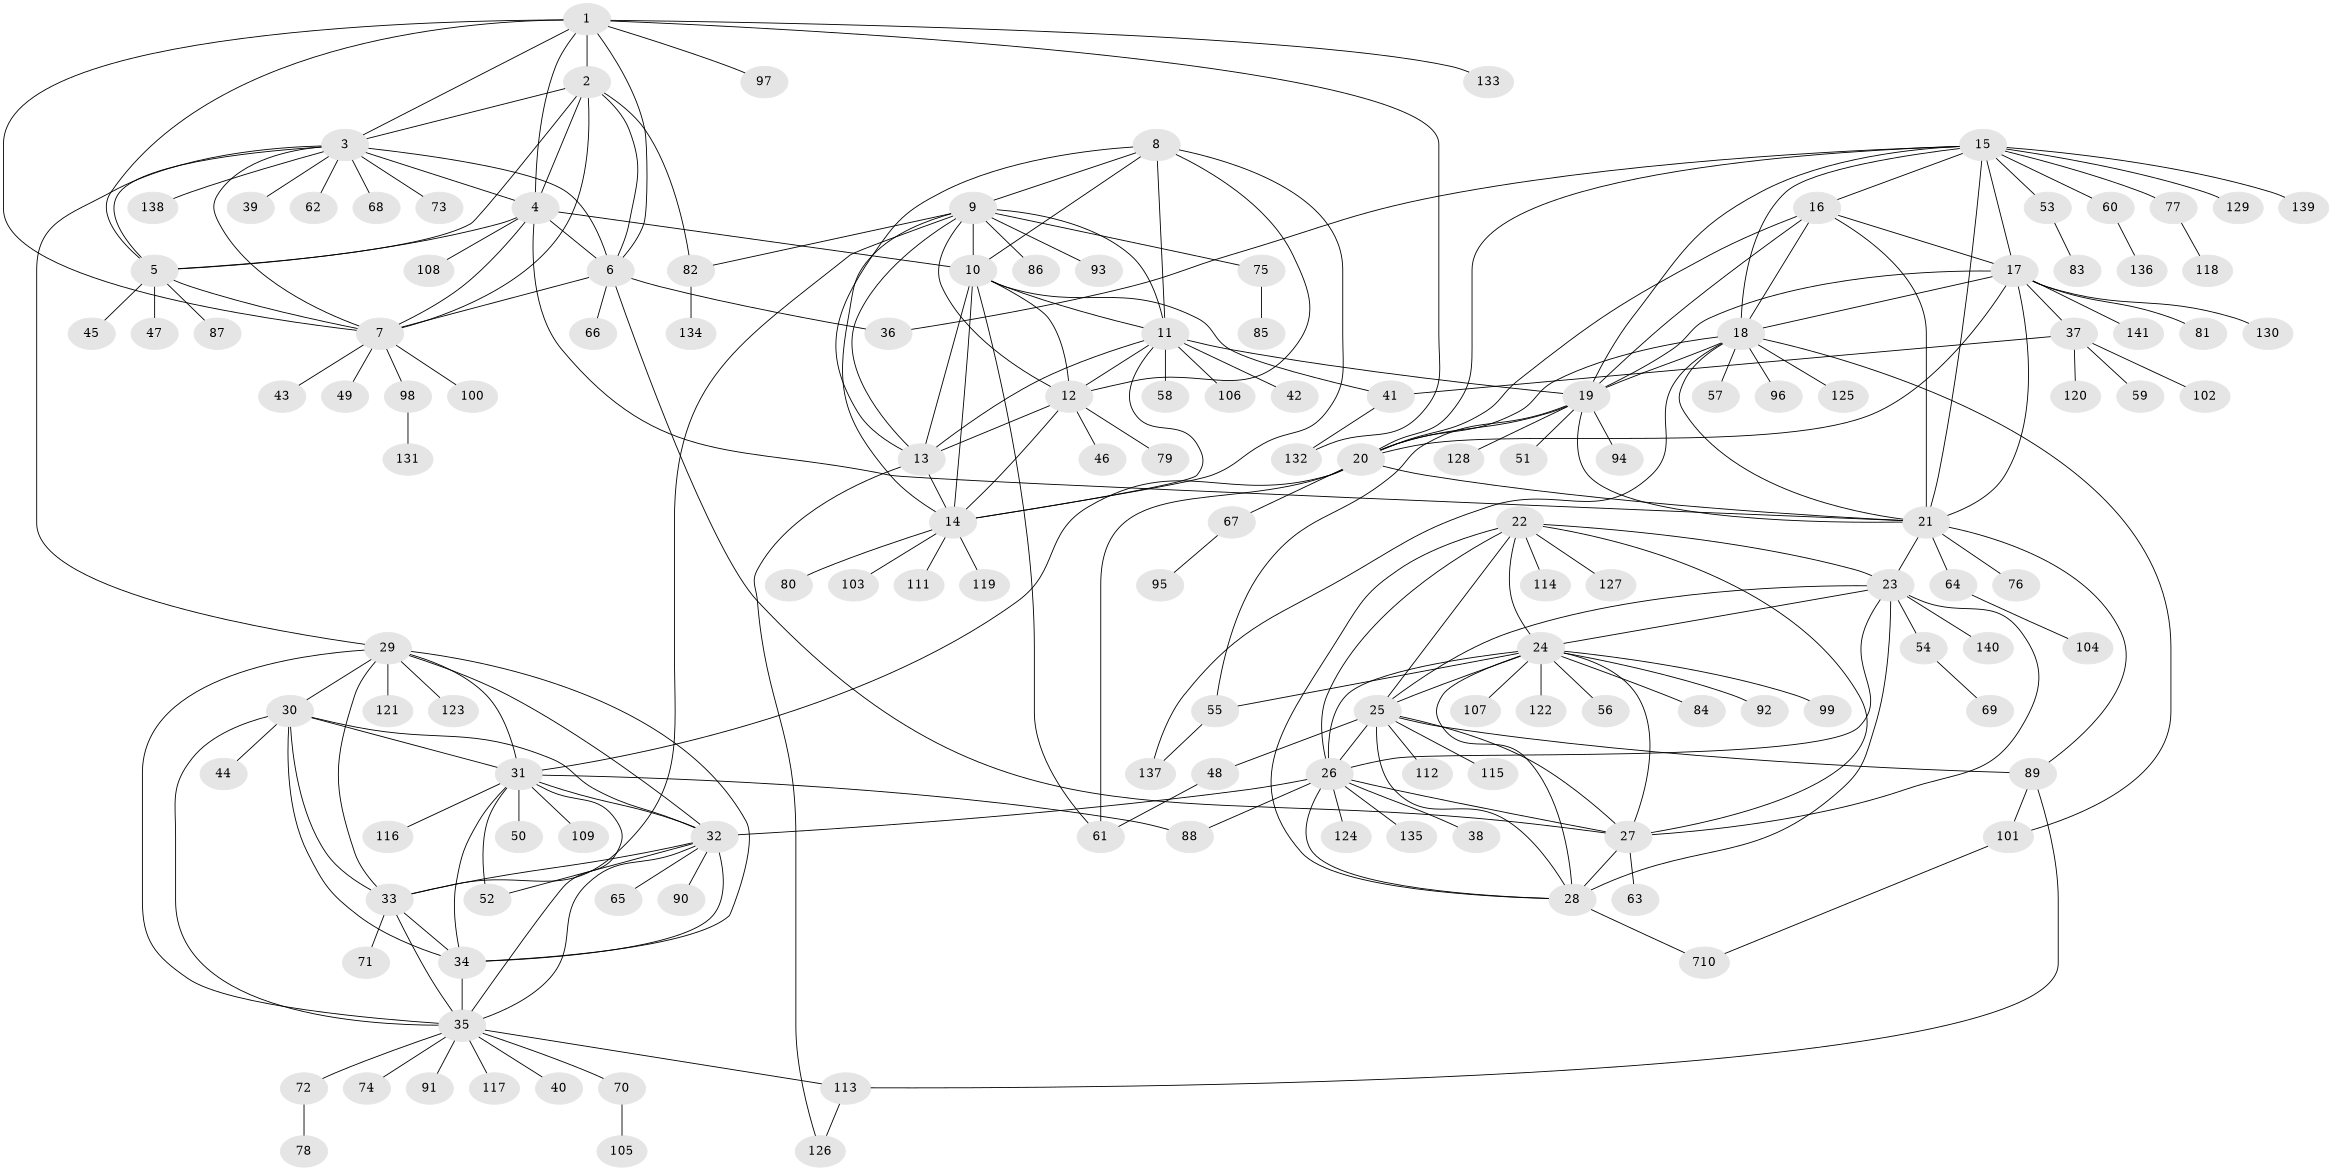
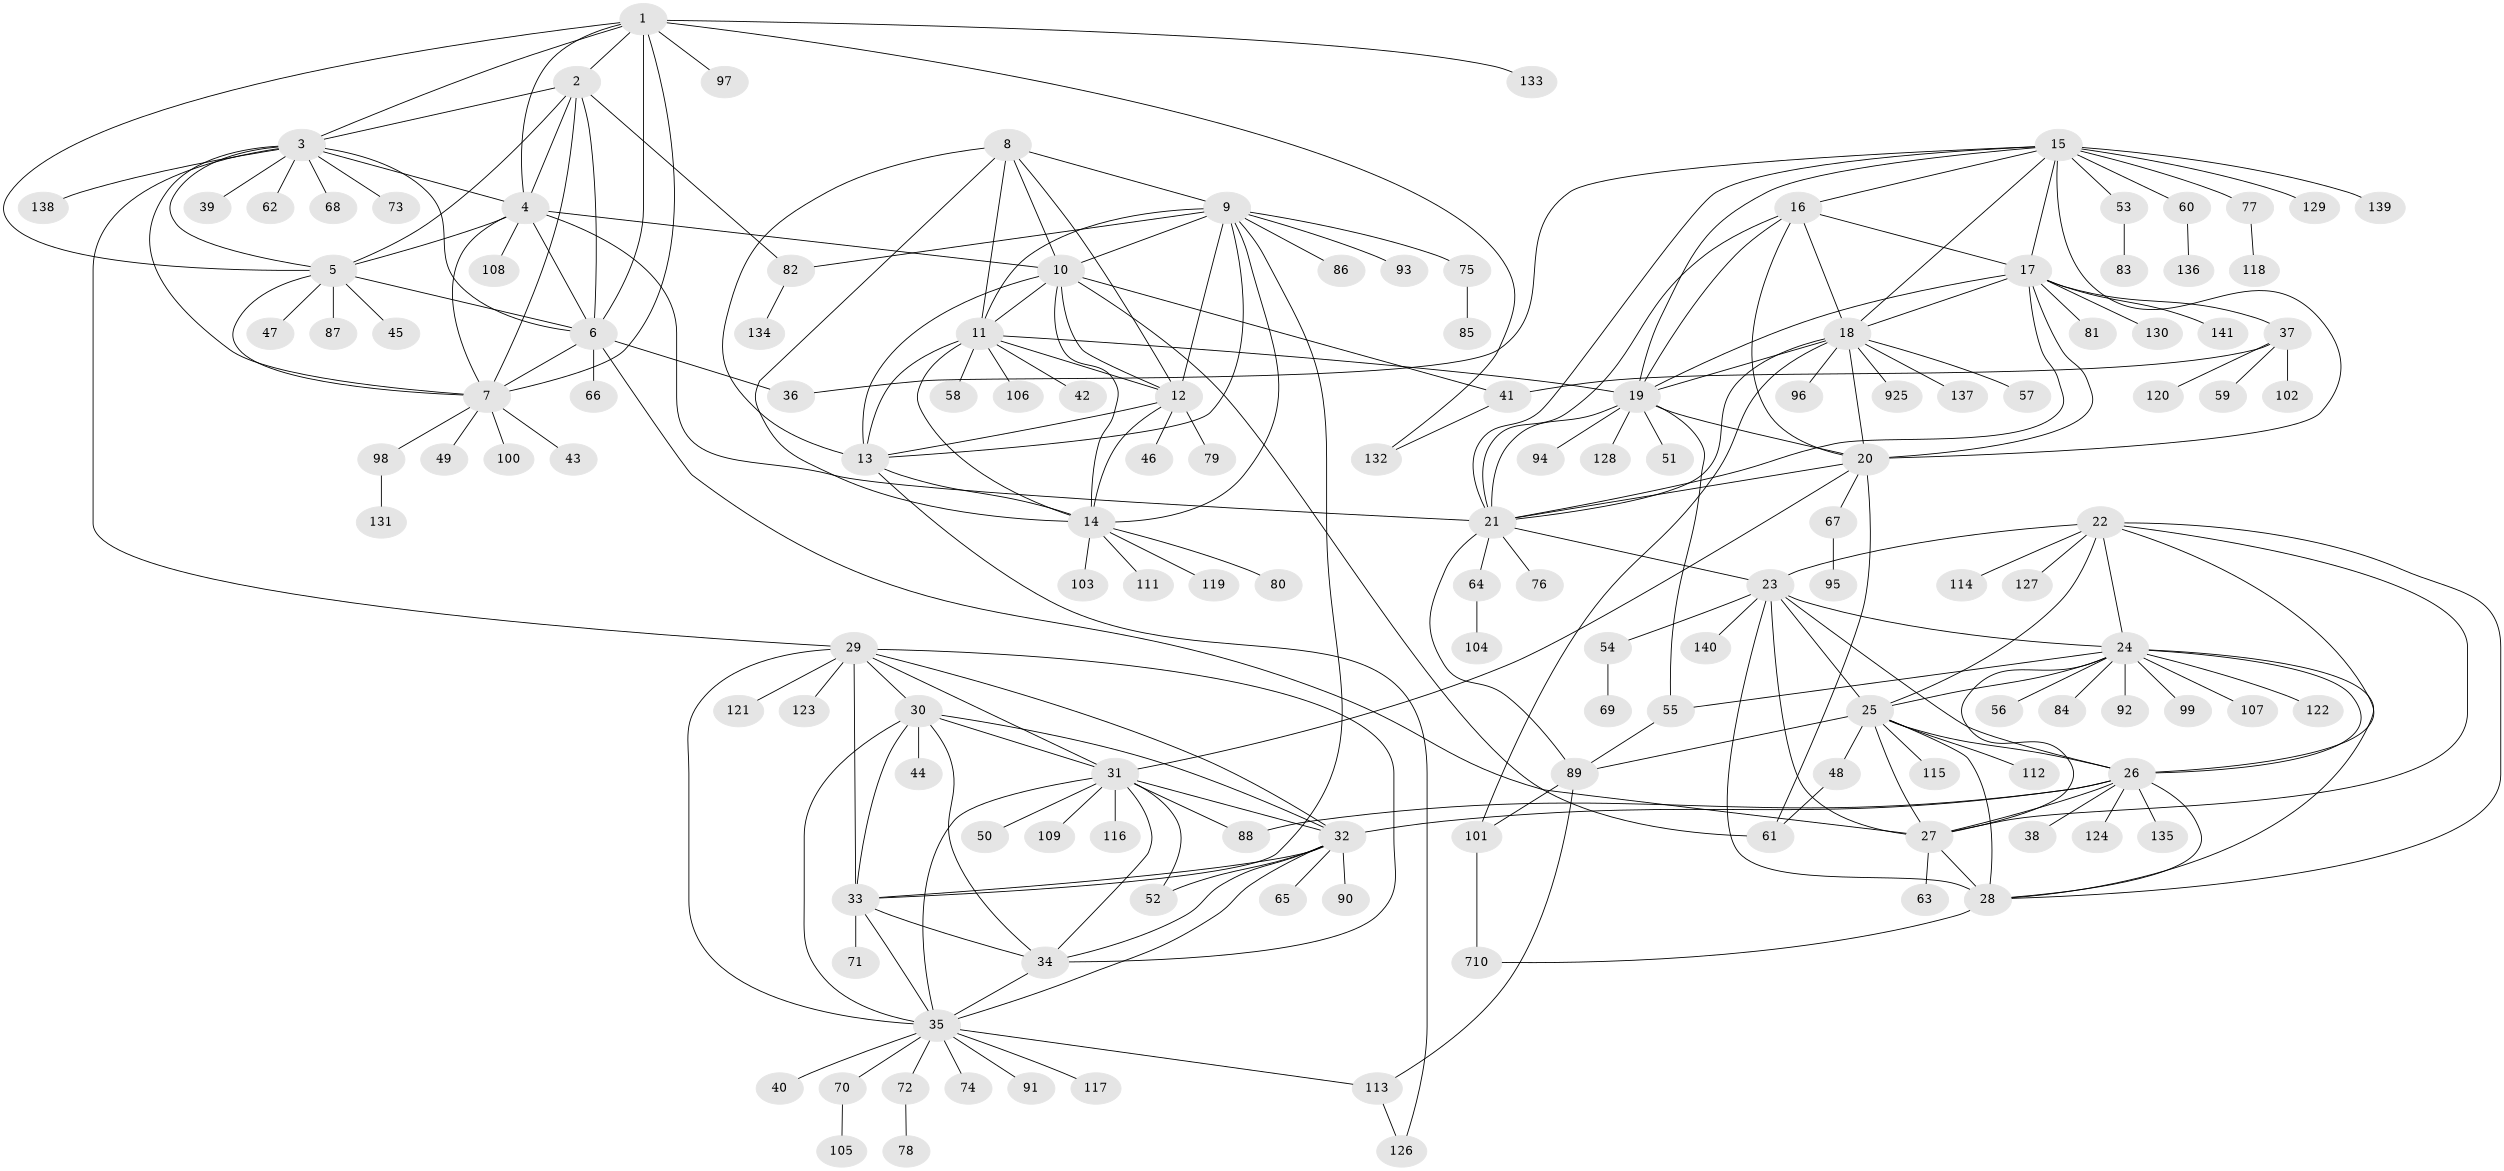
edge "5" -- "6": added
node "125": label "125" -> "925"
edge "55" -- "137": now "55" -- "89"
